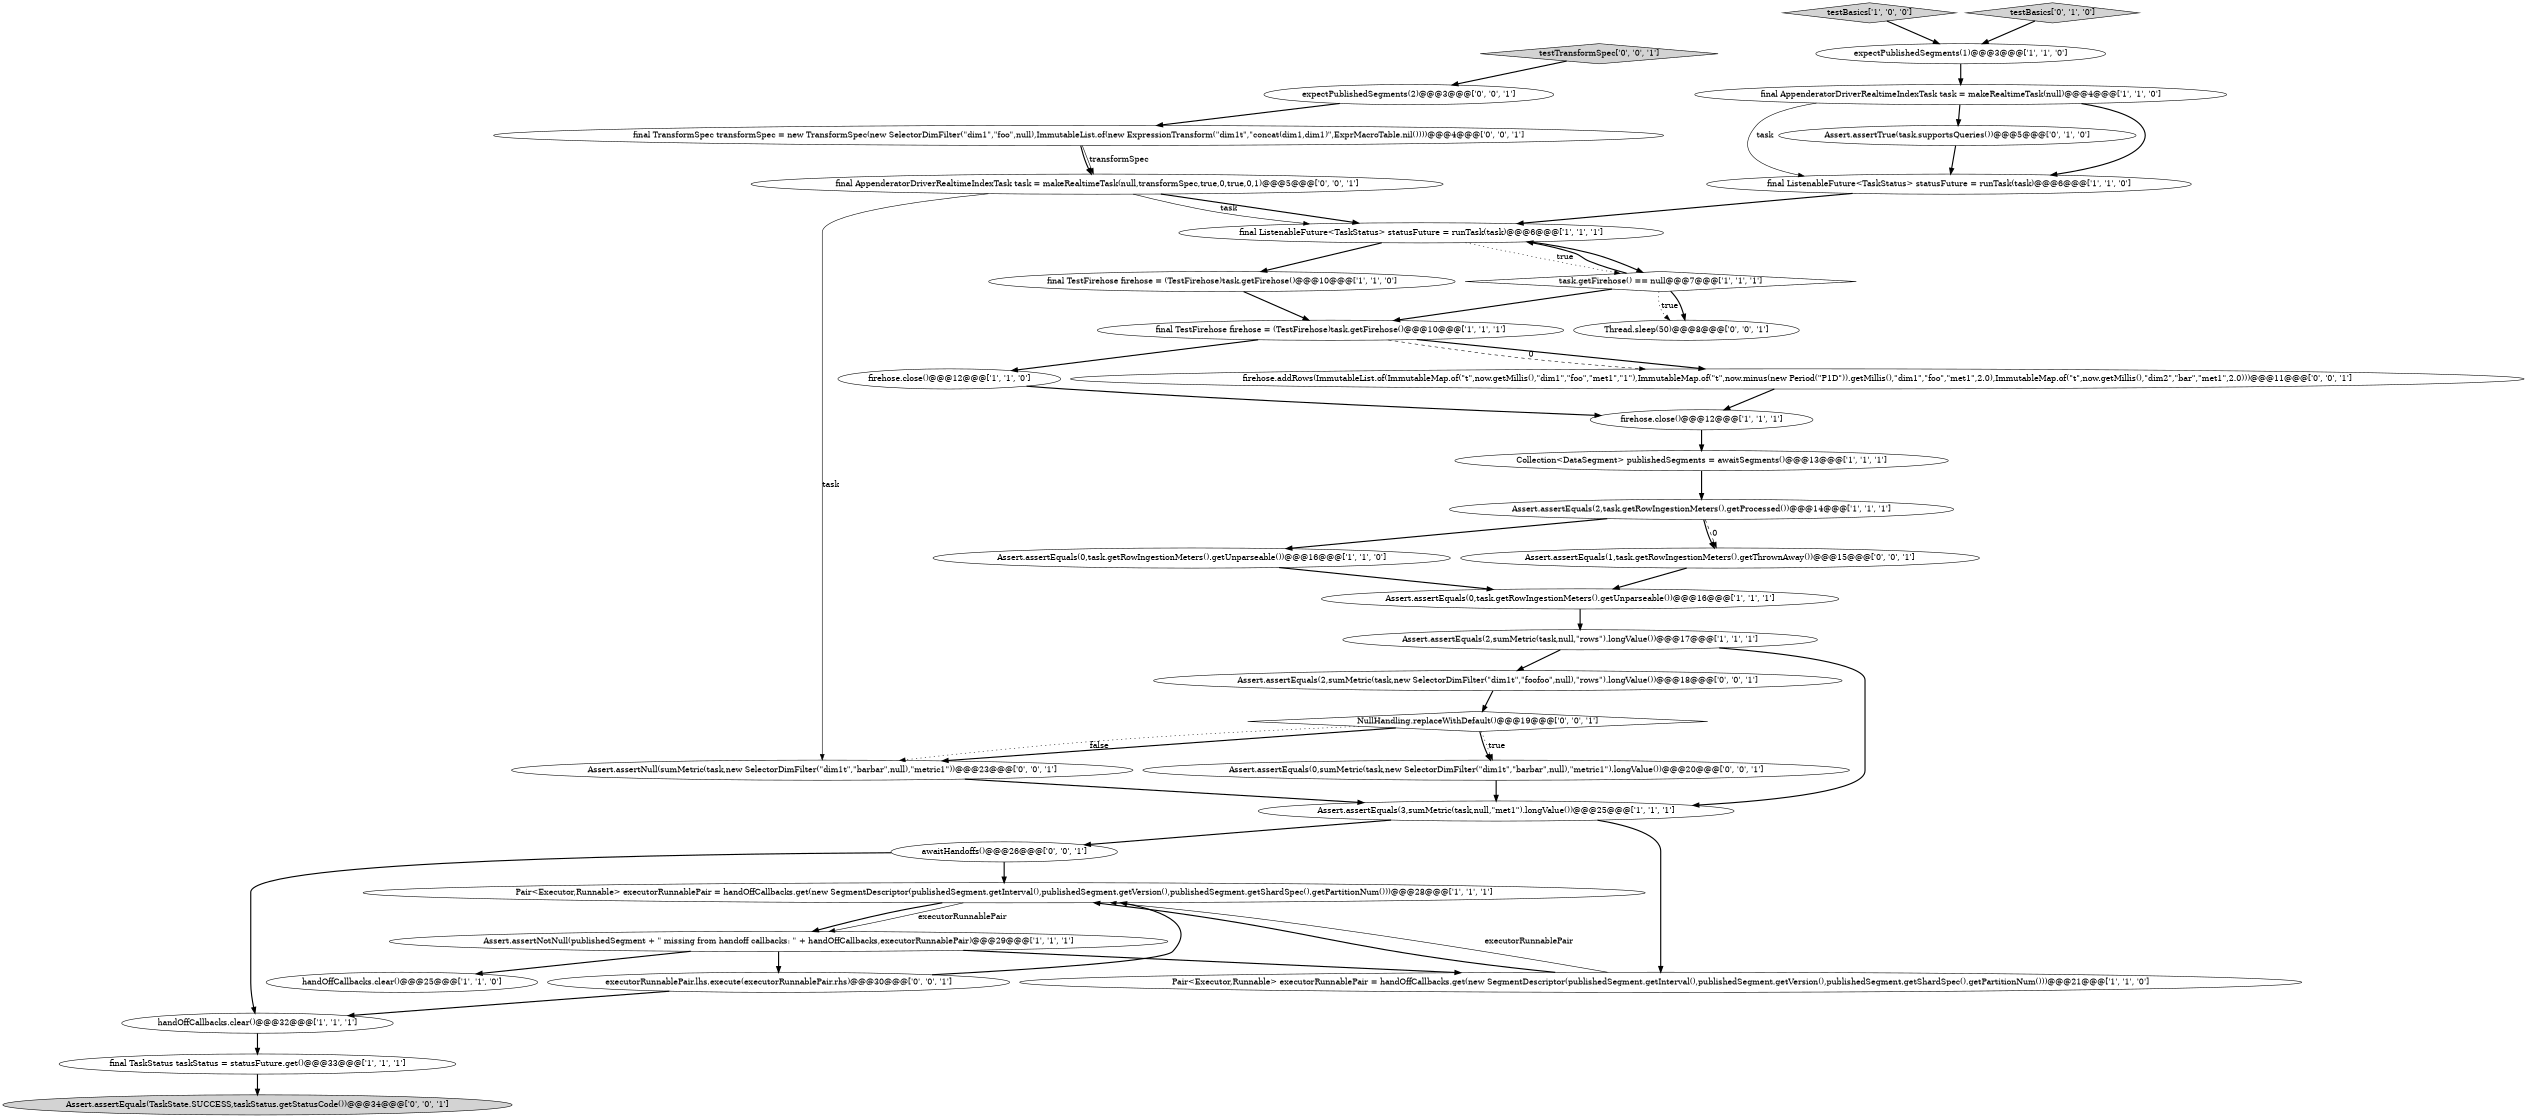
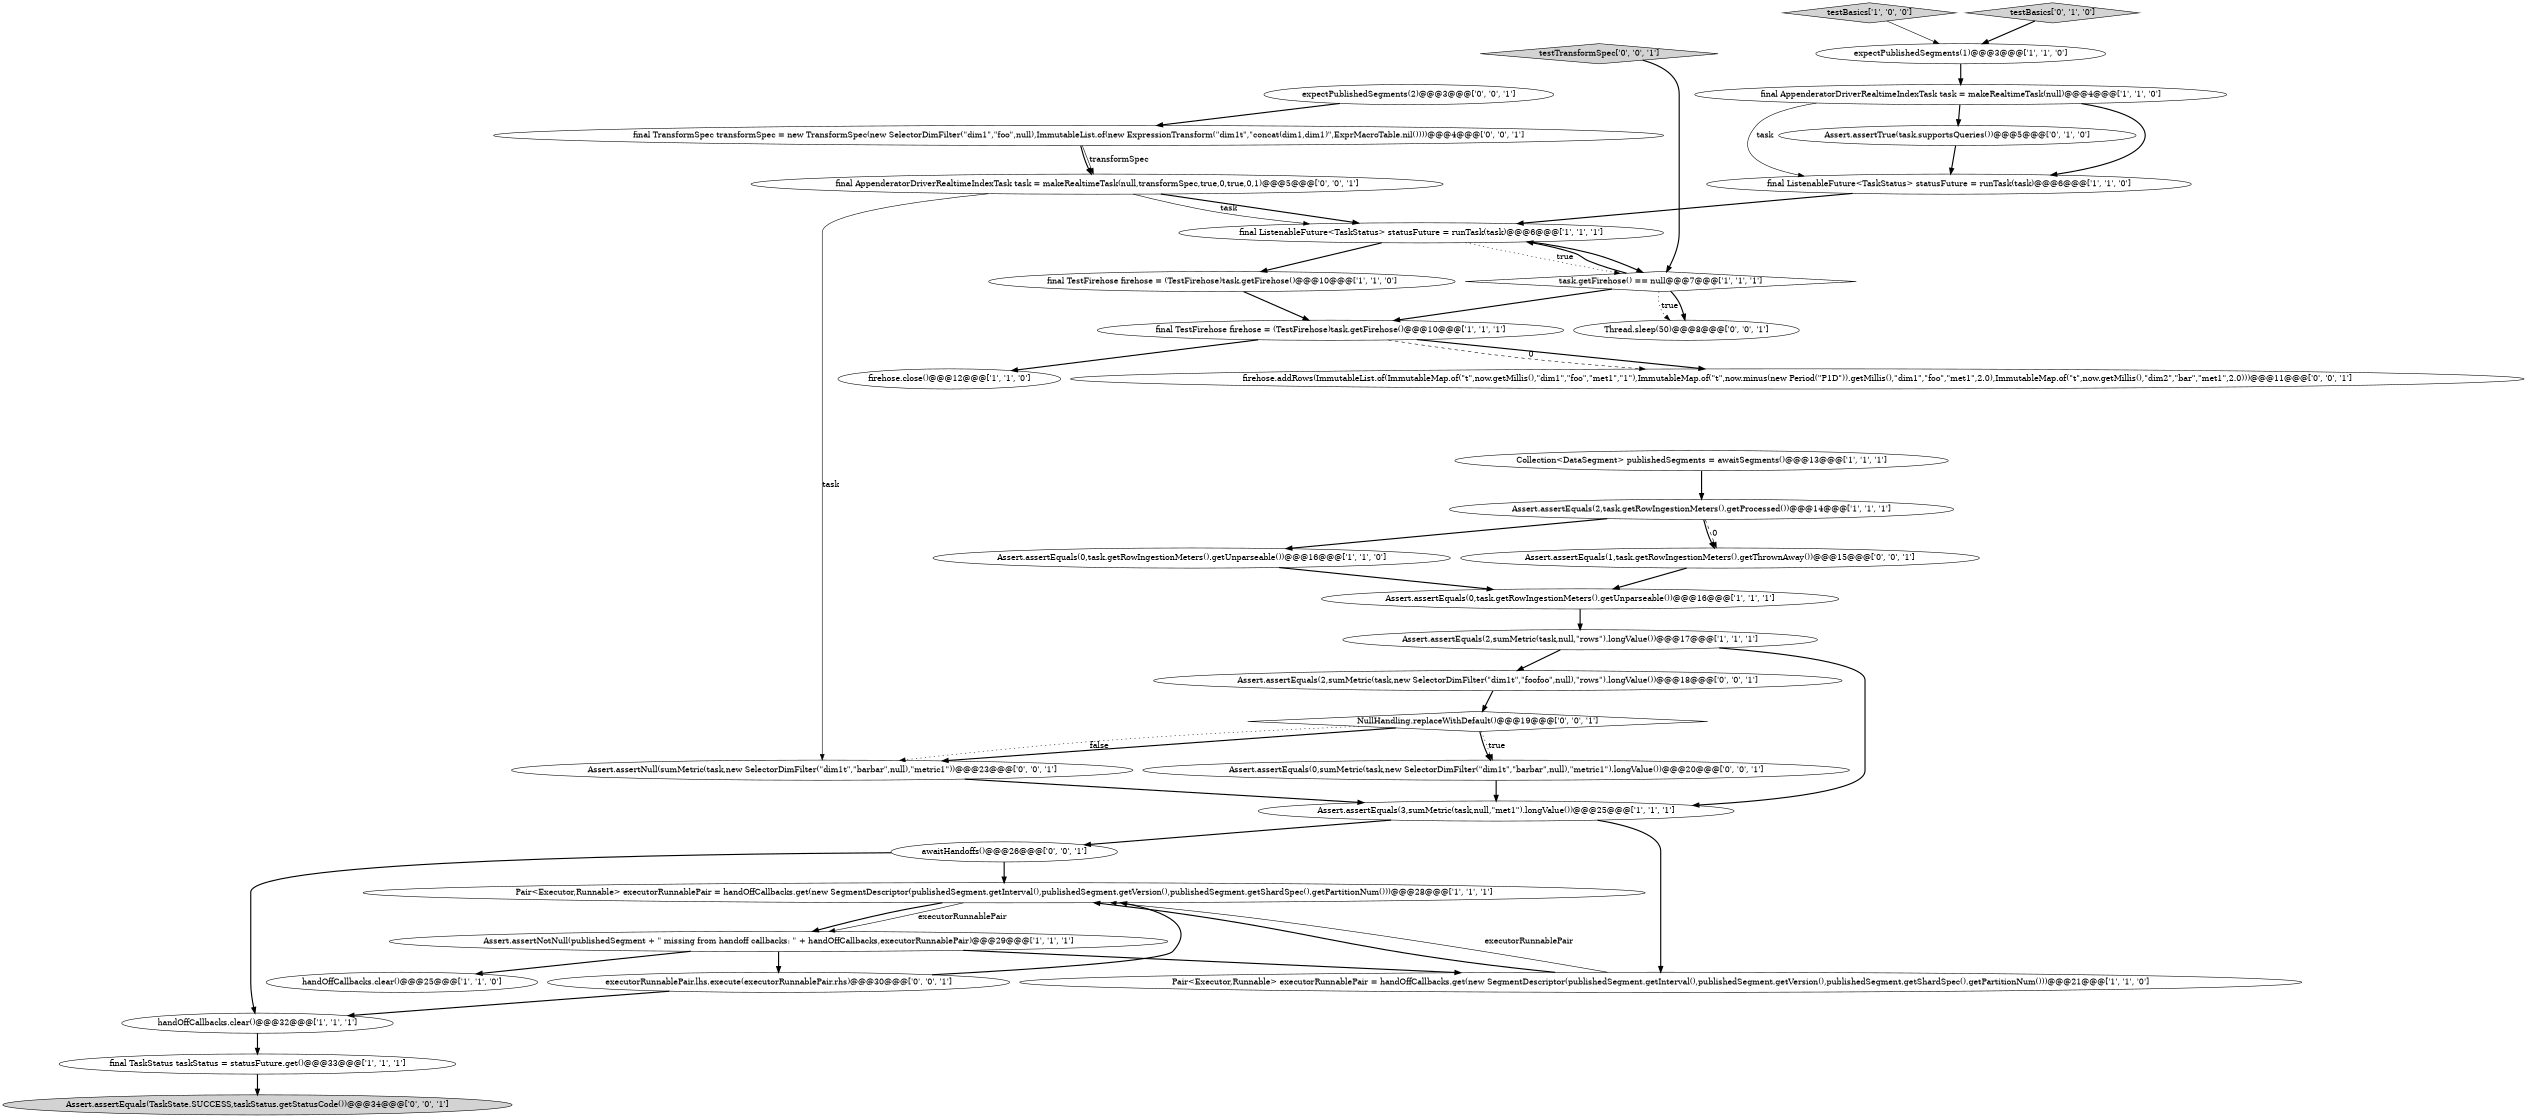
edge "testBasics['1', '0', '0']" -> "expectPublishedSegments(1)@@@3@@@['1', '1', '0']": style bold -> solid
edge "testTransformSpec['0', '0', '1']" -> "expectPublishedSegments(2)@@@3@@@['0', '0', '1']": now "testTransformSpec['0', '0', '1']" -> "task.getFirehose() == null@@@7@@@['1', '1', '1']"
node "firehose.close()@@@12@@@['1', '1', '1']": removed
